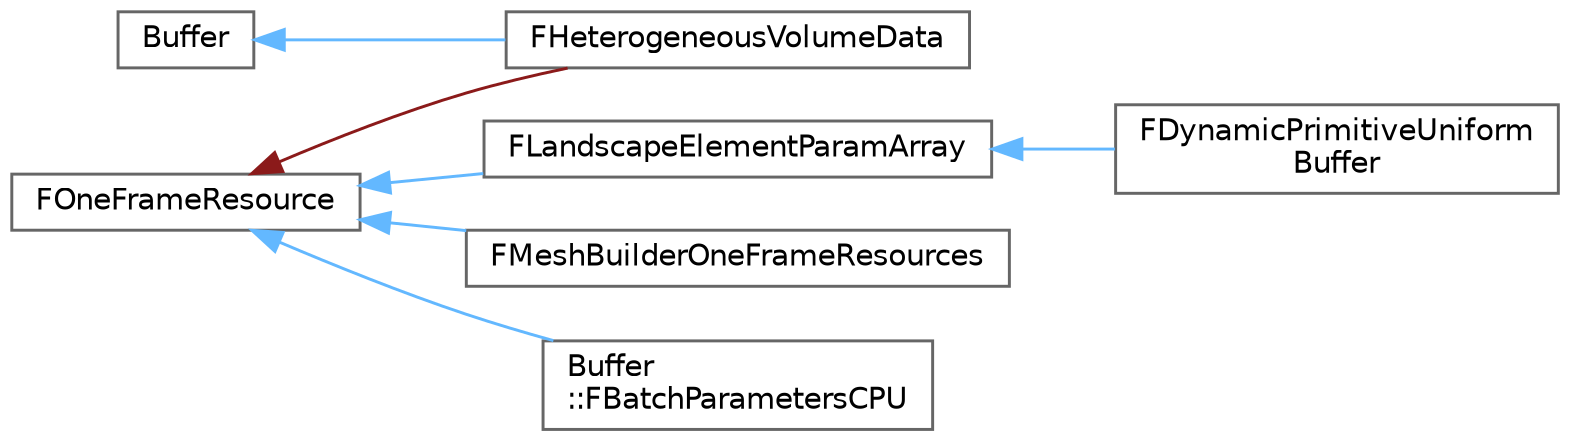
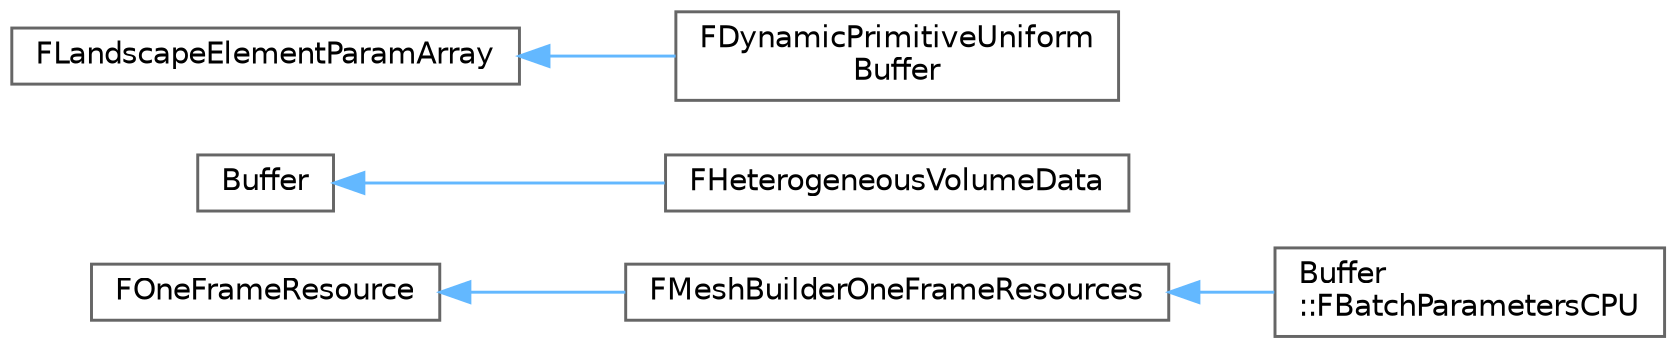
edge "FHeterogeneousVolumeData" -> "FOneFrameResource": removed
edge "FLandscapeElementParamArray" -> "FOneFrameResource": removed
edge "Buffer ::FBatchParametersCPU" -> "FOneFrameResource": now "Buffer ::FBatchParametersCPU" -> "FMeshBuilderOneFrameResources"
